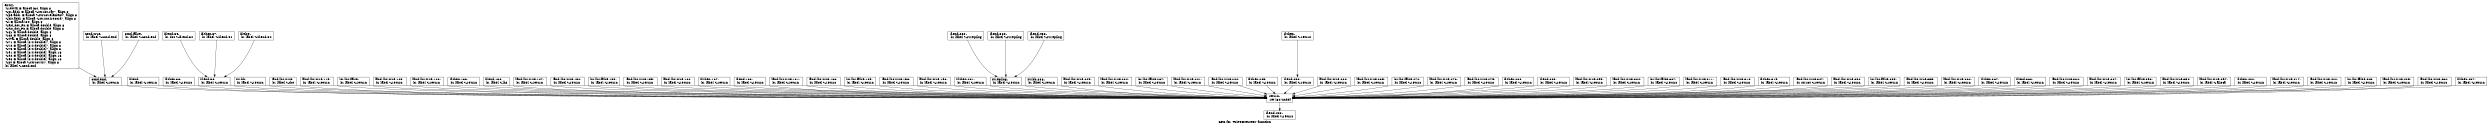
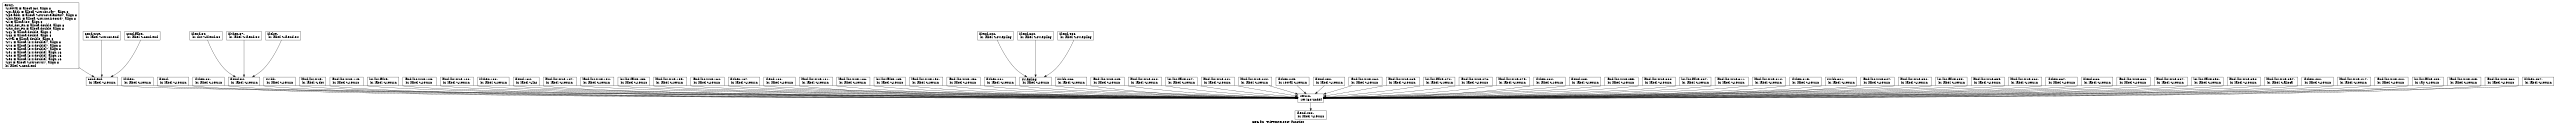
node "cond.true:": text "br label %cond.end" -> "br label %struct.end"
edge "if.then:" -> "if.end.250:": now "if.then:" -> "return:"
node "sw.bb.321:": added
node "if.then.249:": text "br label %return" -> "br retval %return"
node "land.lhs.true.347:": text "br struct %return" -> "br label %return"
node "lor.lhs.false.425:": text "br label %return" -> "br ray %return"
